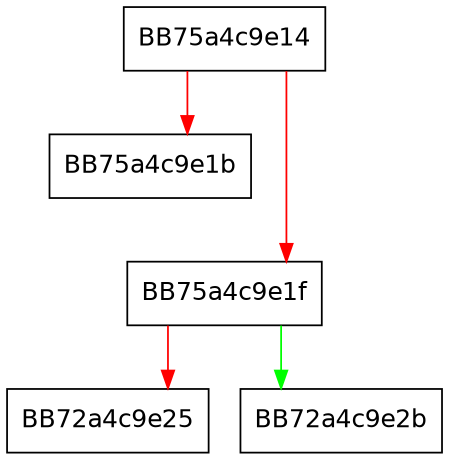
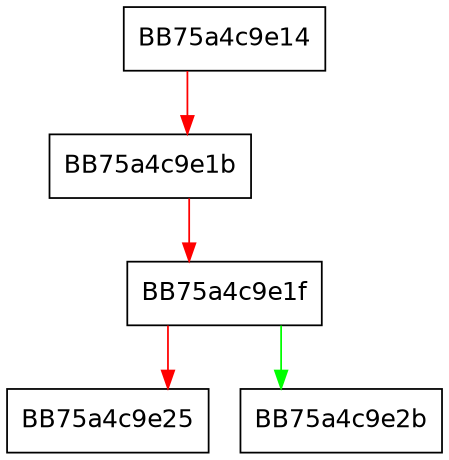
edge "BB75a4c9e14" -> "BB75a4c9e1f": now "BB75a4c9e1b" -> "BB75a4c9e1f"
node "BB72a4c9e25": label "BB72a4c9e25" -> "BB75a4c9e25"
node "BB72a4c9e2b": label "BB72a4c9e2b" -> "BB75a4c9e2b"
